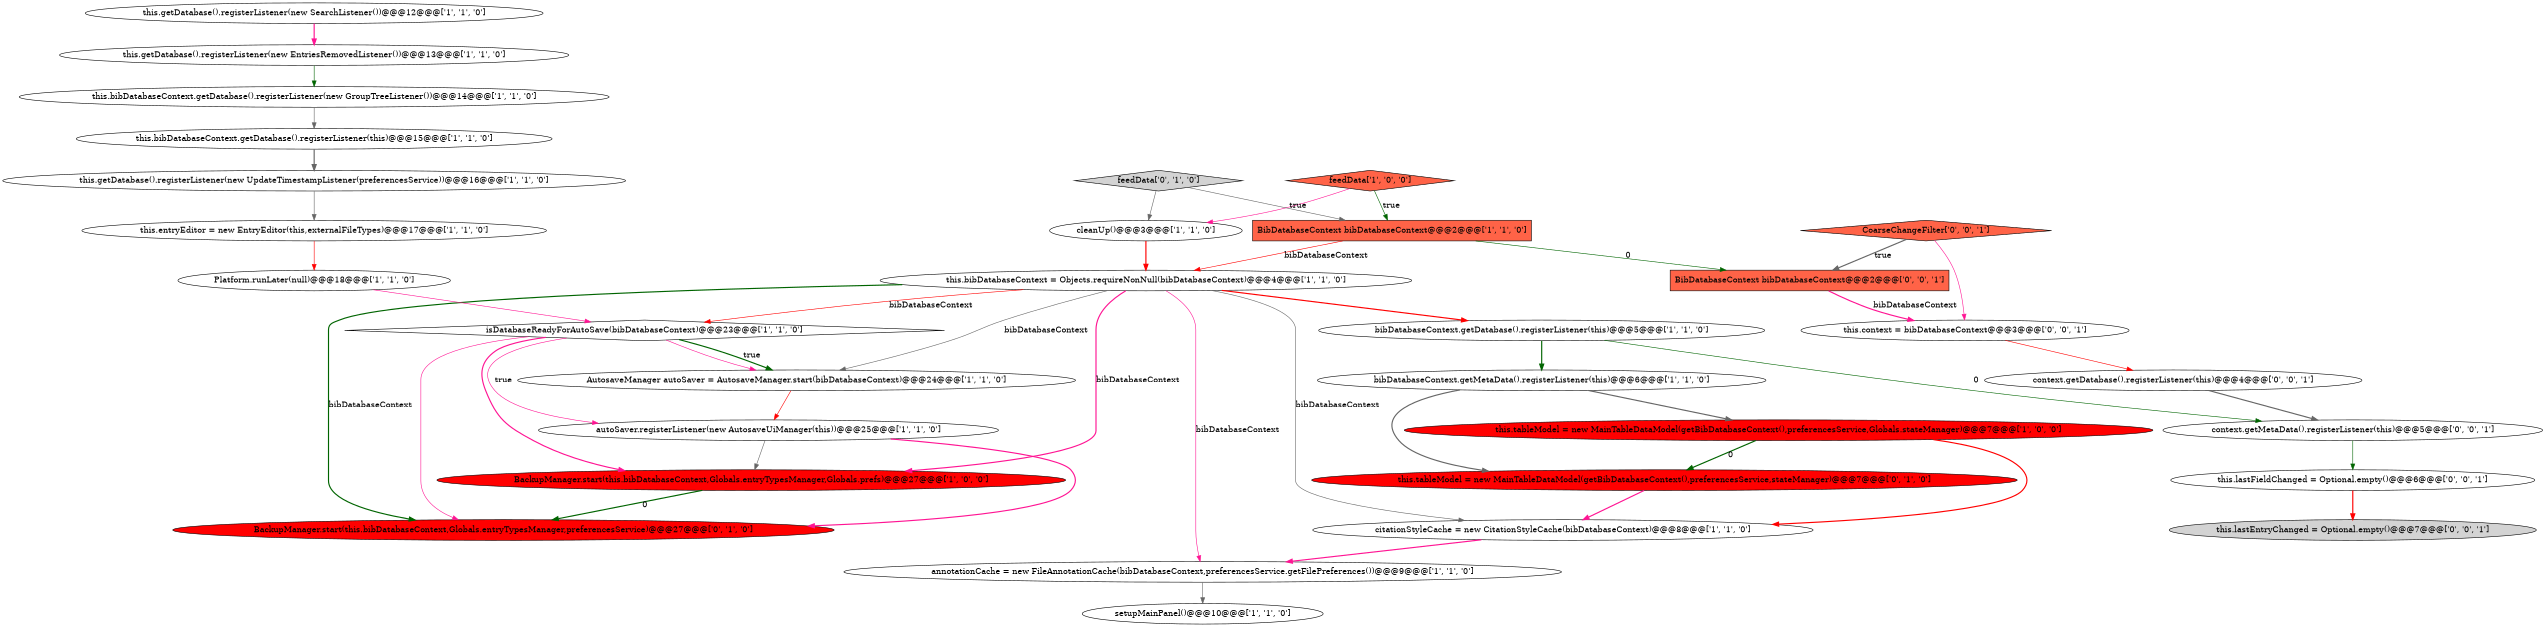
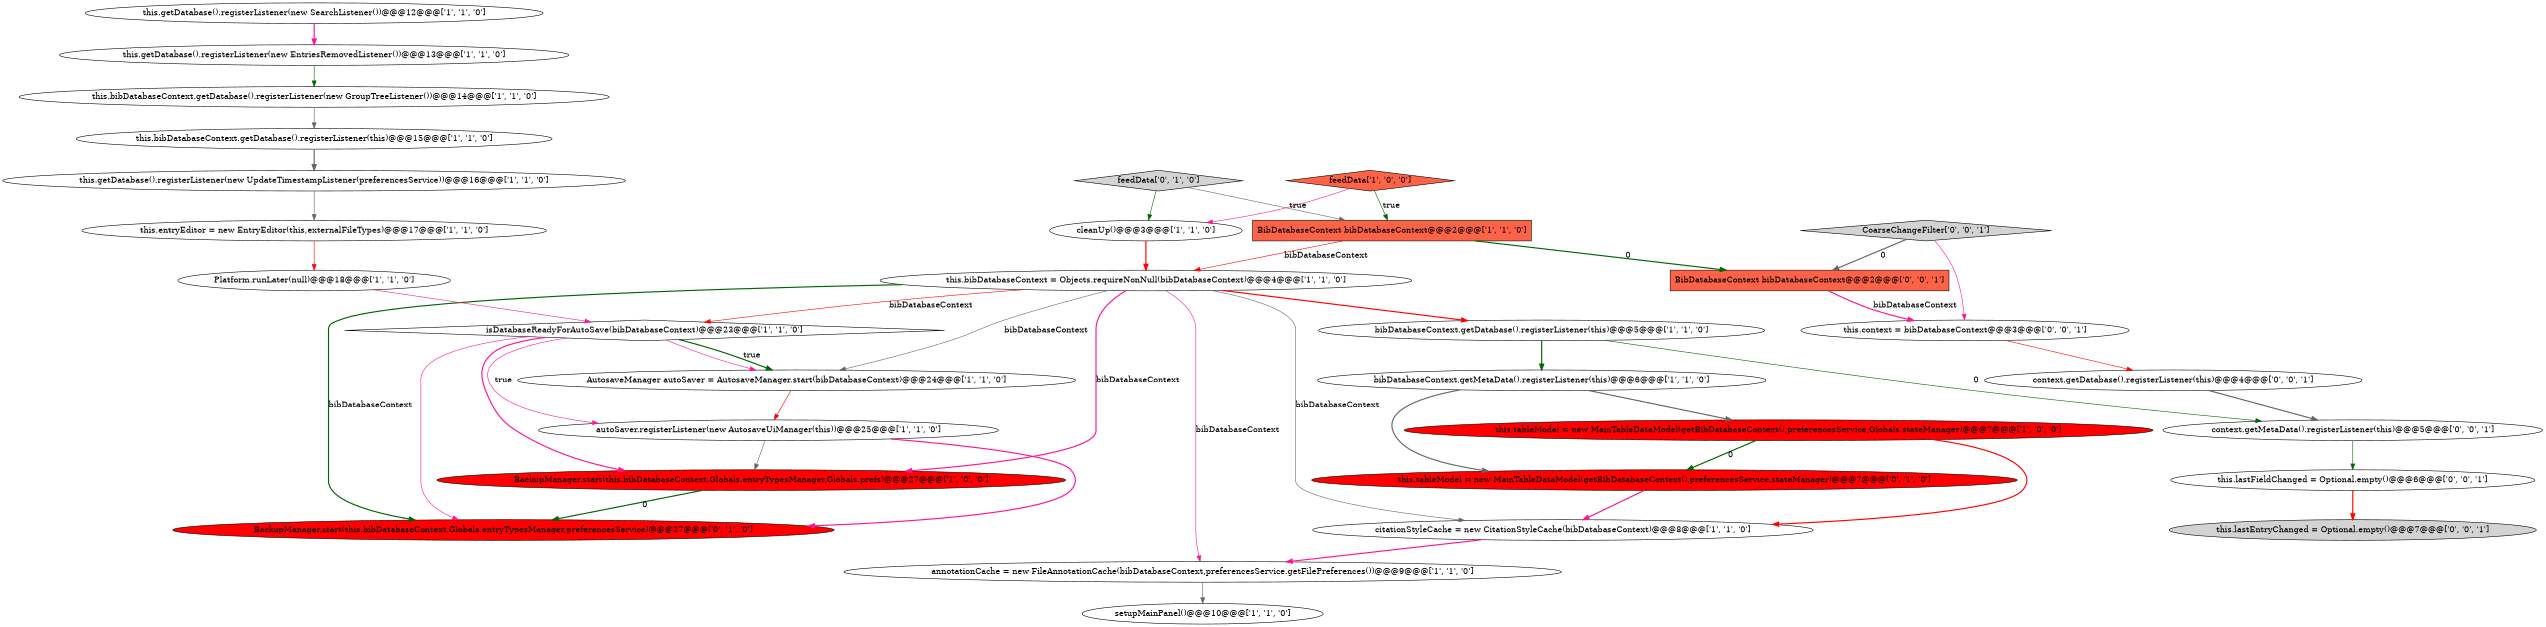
edge "feedData['0', '1', '0']" -> "cleanUp()@@@3@@@['1', '1', '0']": color gray40 -> darkgreen
node "CoarseChangeFilter['0', '0', '1']": fillcolor tomato -> lightgray
edge "BibDatabaseContext bibDatabaseContext@@@2@@@['1', '1', '0']" -> "BibDatabaseContext bibDatabaseContext@@@2@@@['0', '0', '1']": style solid -> bold
edge "CoarseChangeFilter['0', '0', '1']" -> "BibDatabaseContext bibDatabaseContext@@@2@@@['0', '0', '1']": label "true" -> "0"
